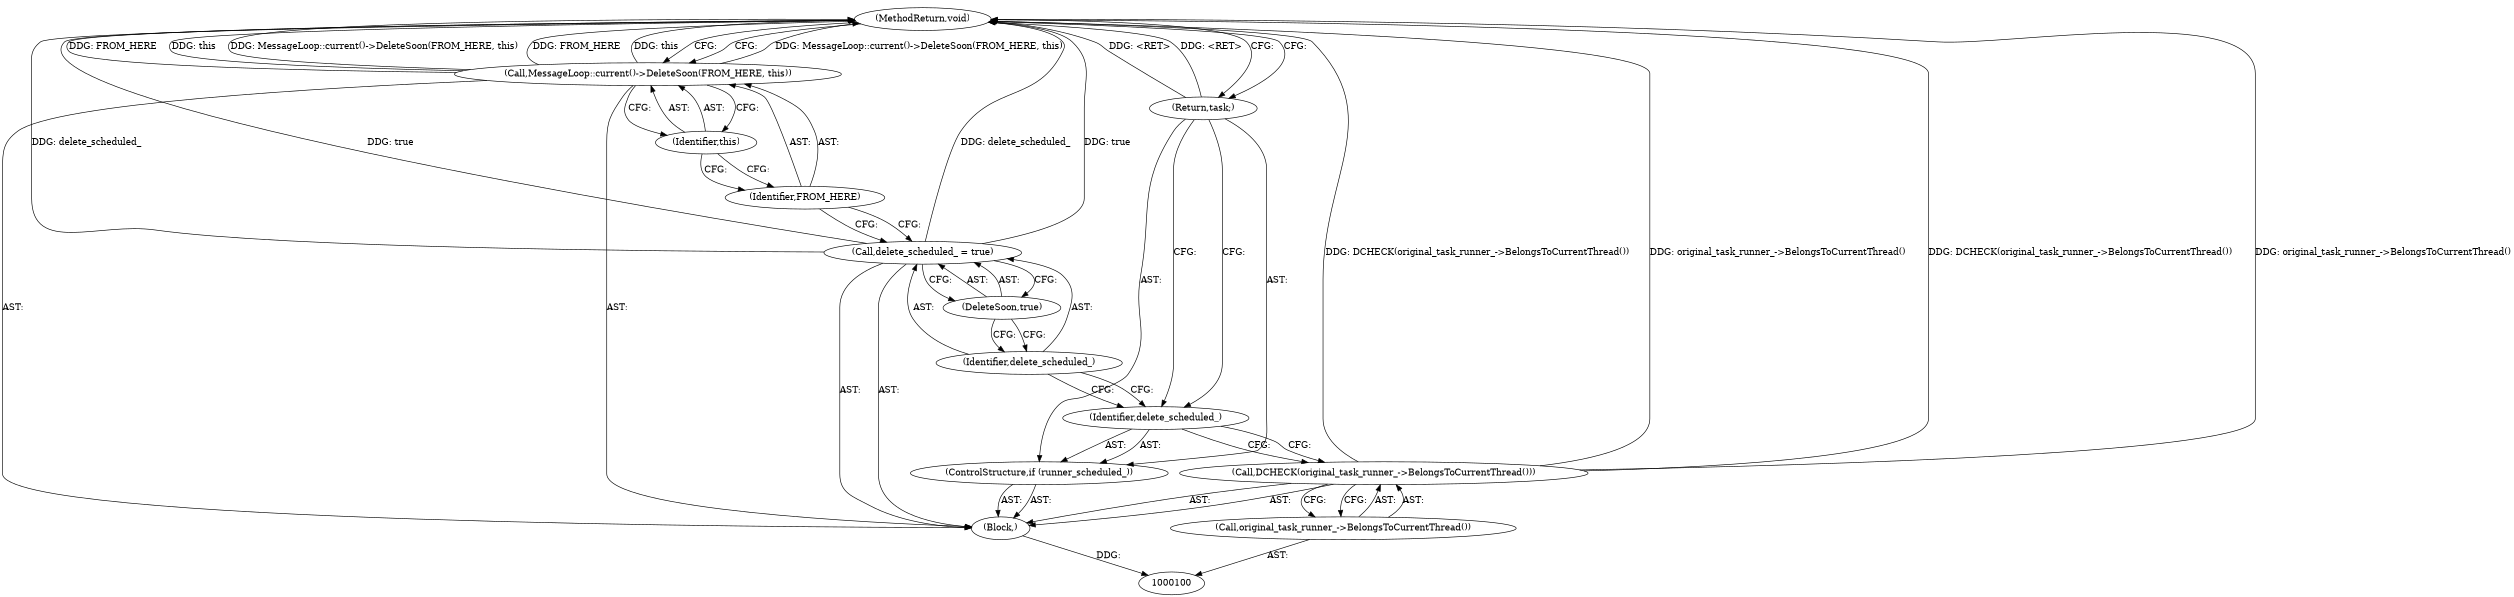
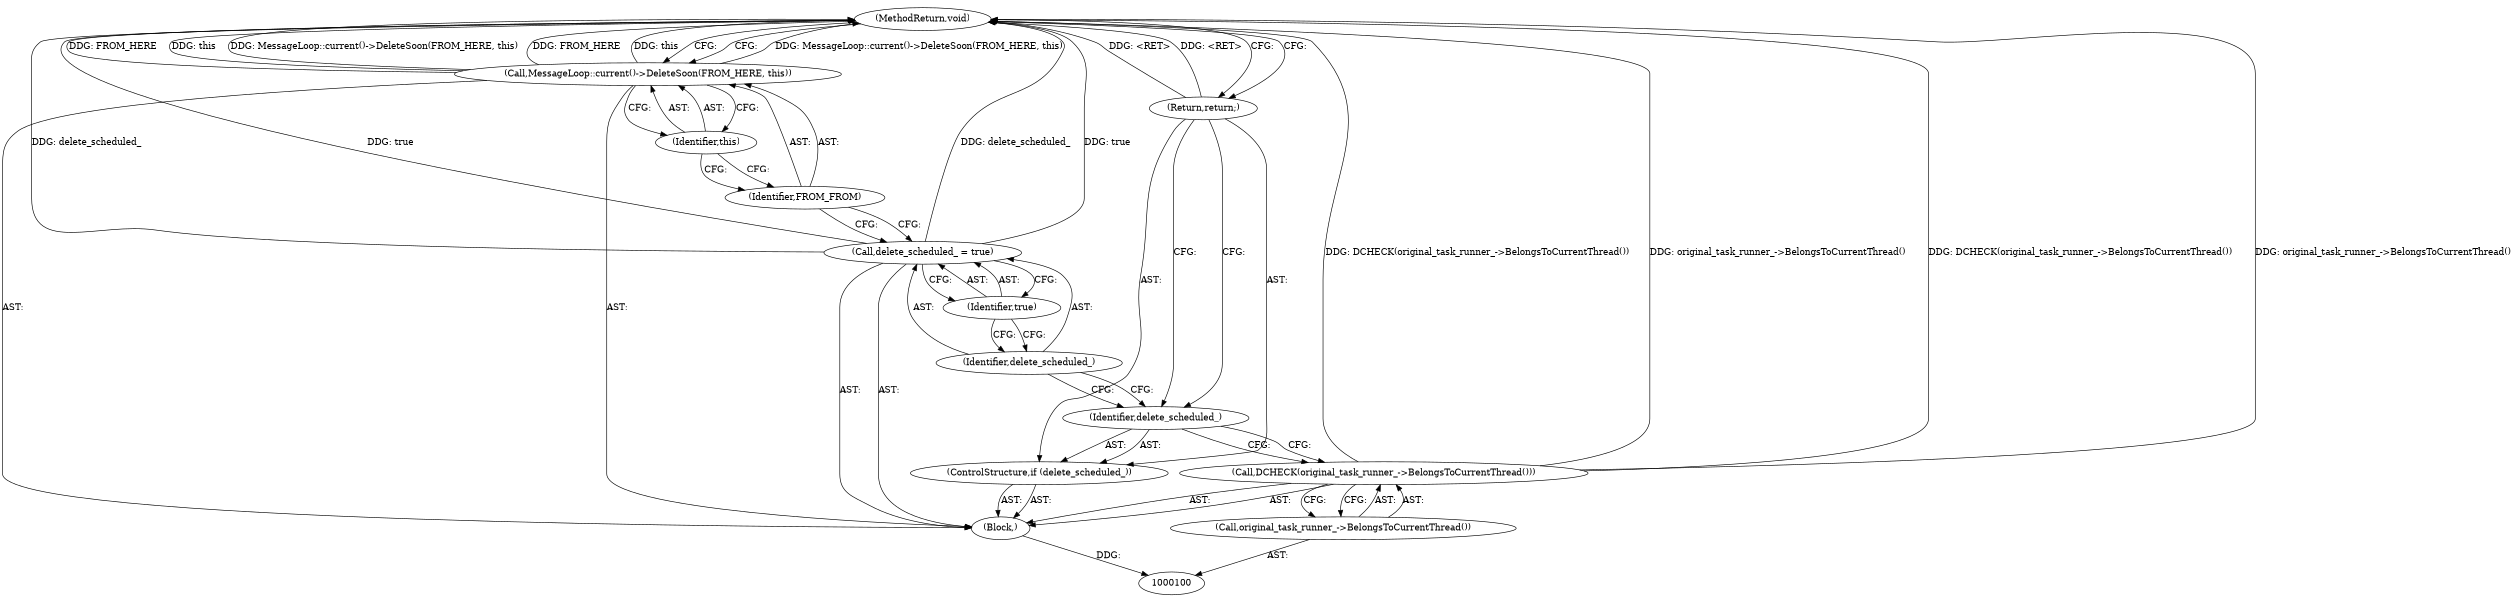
node "(Return,task;)": label "(Return,task;)" -> "(Return,return;)"
node "(Identifier,FROM_HERE)": label "(Identifier,FROM_HERE)" -> "(Identifier,FROM_FROM)"
node "(DeleteSoon,true)": label "(DeleteSoon,true)" -> "(Identifier,true)"
node "(ControlStructure,if (runner_scheduled_))": label "(ControlStructure,if (runner_scheduled_))" -> "(ControlStructure,if (delete_scheduled_))"
